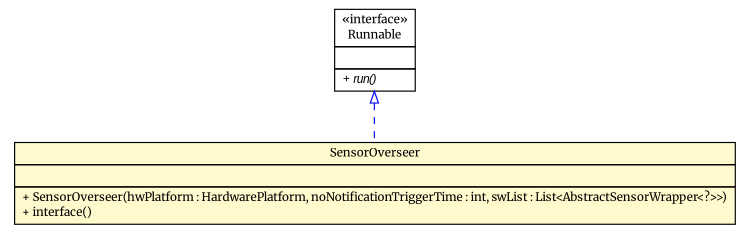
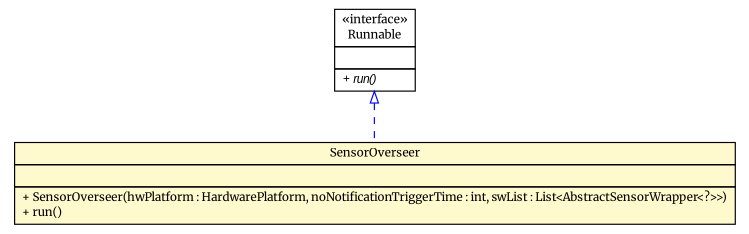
node "SensorOverseer": text "+ interface()" -> "+ run()"
